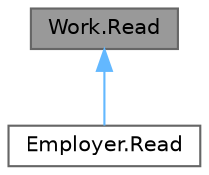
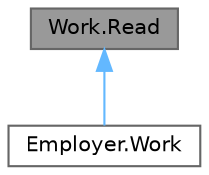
node "Employer.Read": label "Employer.Read" -> "Employer.Work"
